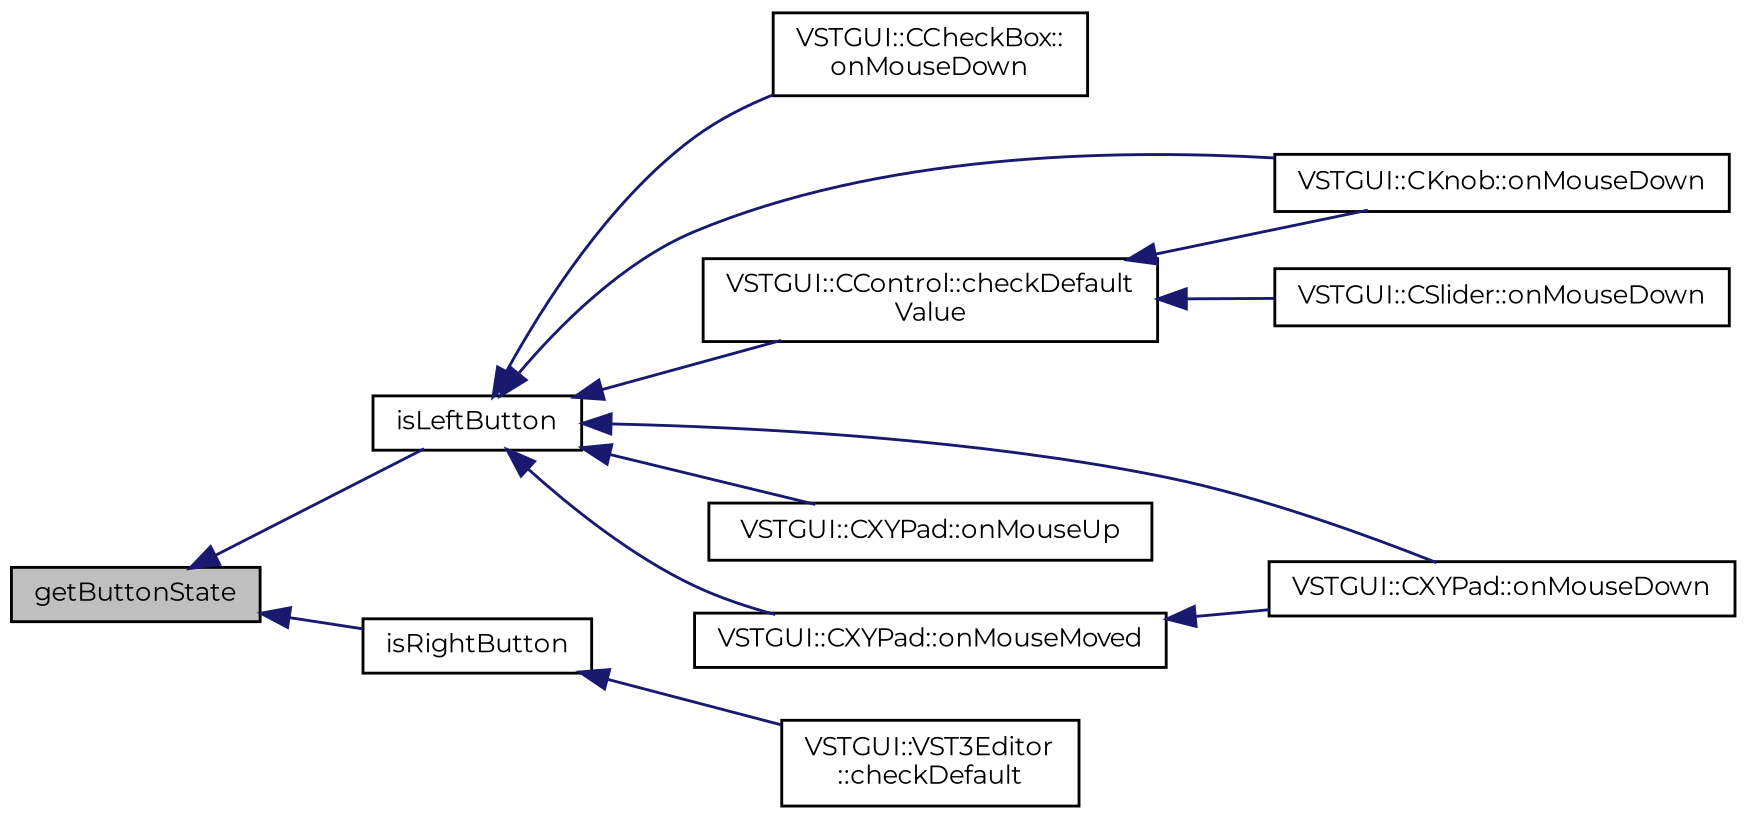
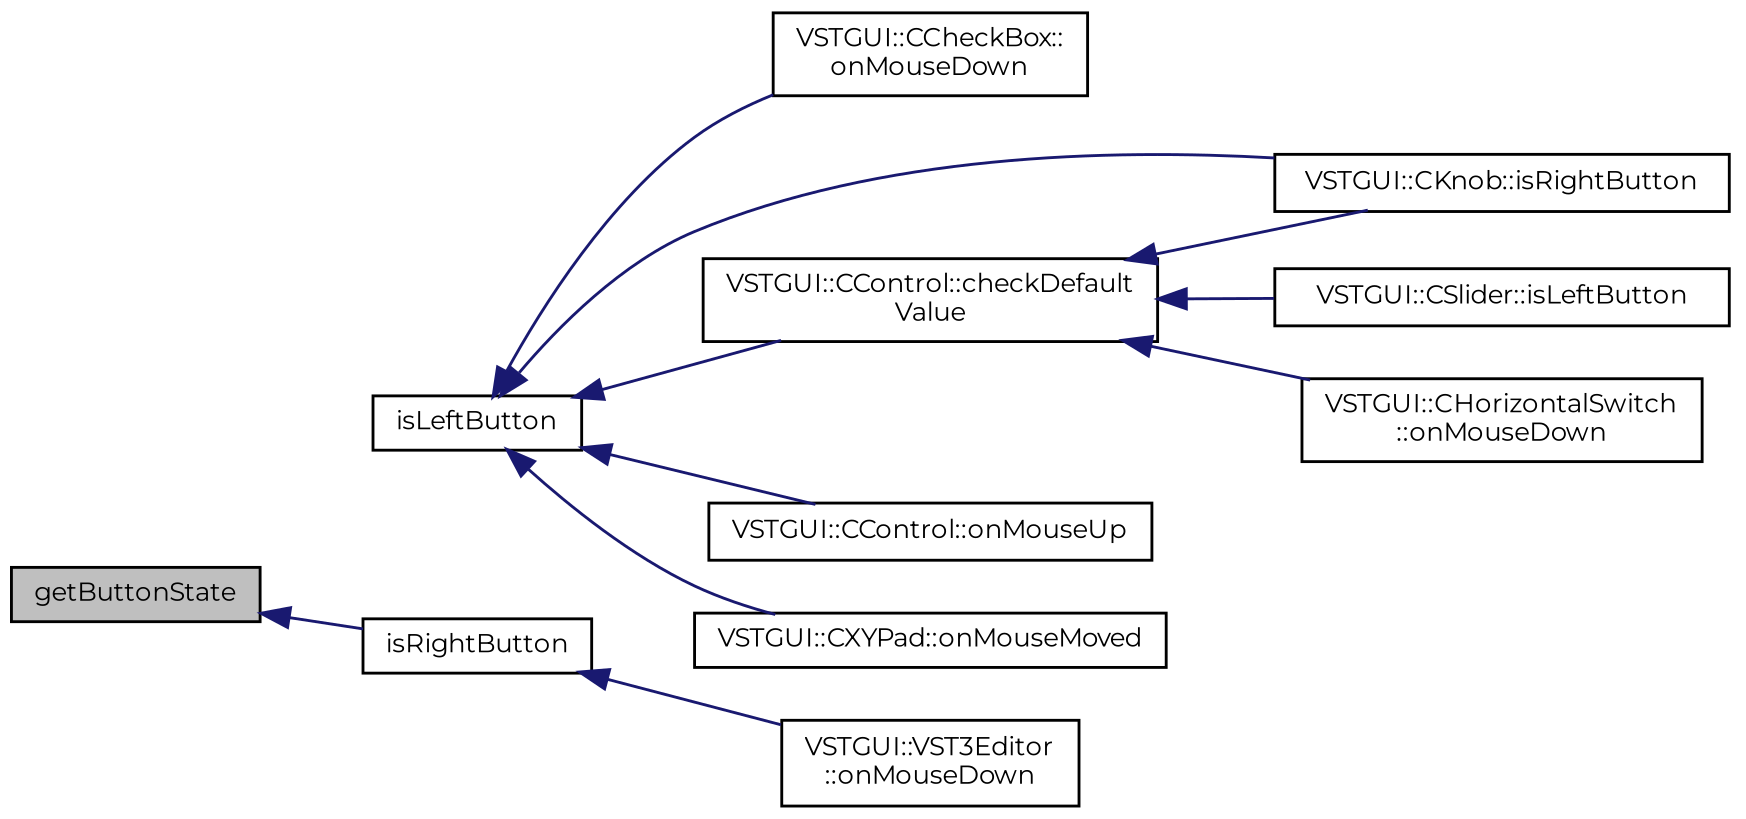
node "VSTGUI::CKnob::onMouseDown": label "VSTGUI::CKnob::onMouseDown" -> "VSTGUI::CKnob::isRightButton"
node "VSTGUI::CSlider::onMouseDown": label "VSTGUI::CSlider::onMouseDown" -> "VSTGUI::CSlider::isLeftButton"
node "VSTGUI::CHorizontalSwitch ::onMouseDown": added
edge "isLeftButton" -> "getButtonState": removed
node "VSTGUI::CXYPad::onMouseUp": label "VSTGUI::CXYPad::onMouseUp" -> "VSTGUI::CControl::onMouseUp"
node "VSTGUI::CXYPad::onMouseDown": removed
node "VSTGUI::VST3Editor ::checkDefault": label "VSTGUI::VST3Editor ::checkDefault" -> "VSTGUI::VST3Editor ::onMouseDown"
